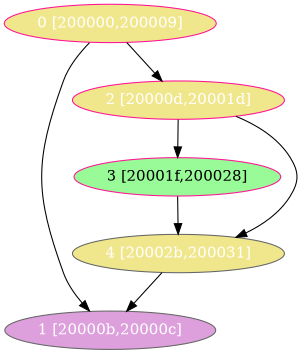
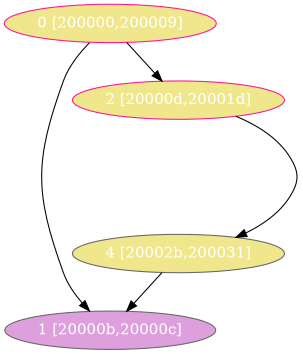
node "3 [20001f,200028]": removed
